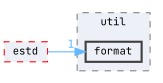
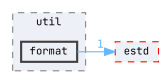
edge "estd" -> "format": reversed
